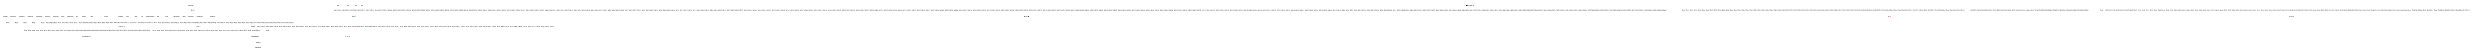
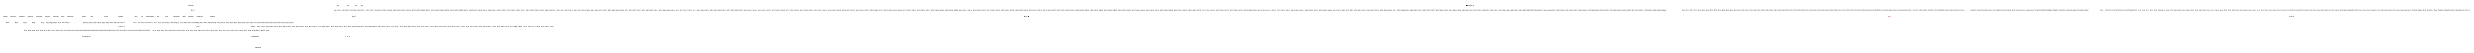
node "[/etc/wgetrc]": removed
node "[/etc/host.conf]": removed
edge "[/home/tejas/Documents/Test/shell_script.sh]" -> "[/home/tejas/Documents/Test/temp]": now "[/lib/aarch64-linux-gnu/libc.so.6]" -> "[/home/tejas/Documents/Test/temp]"
